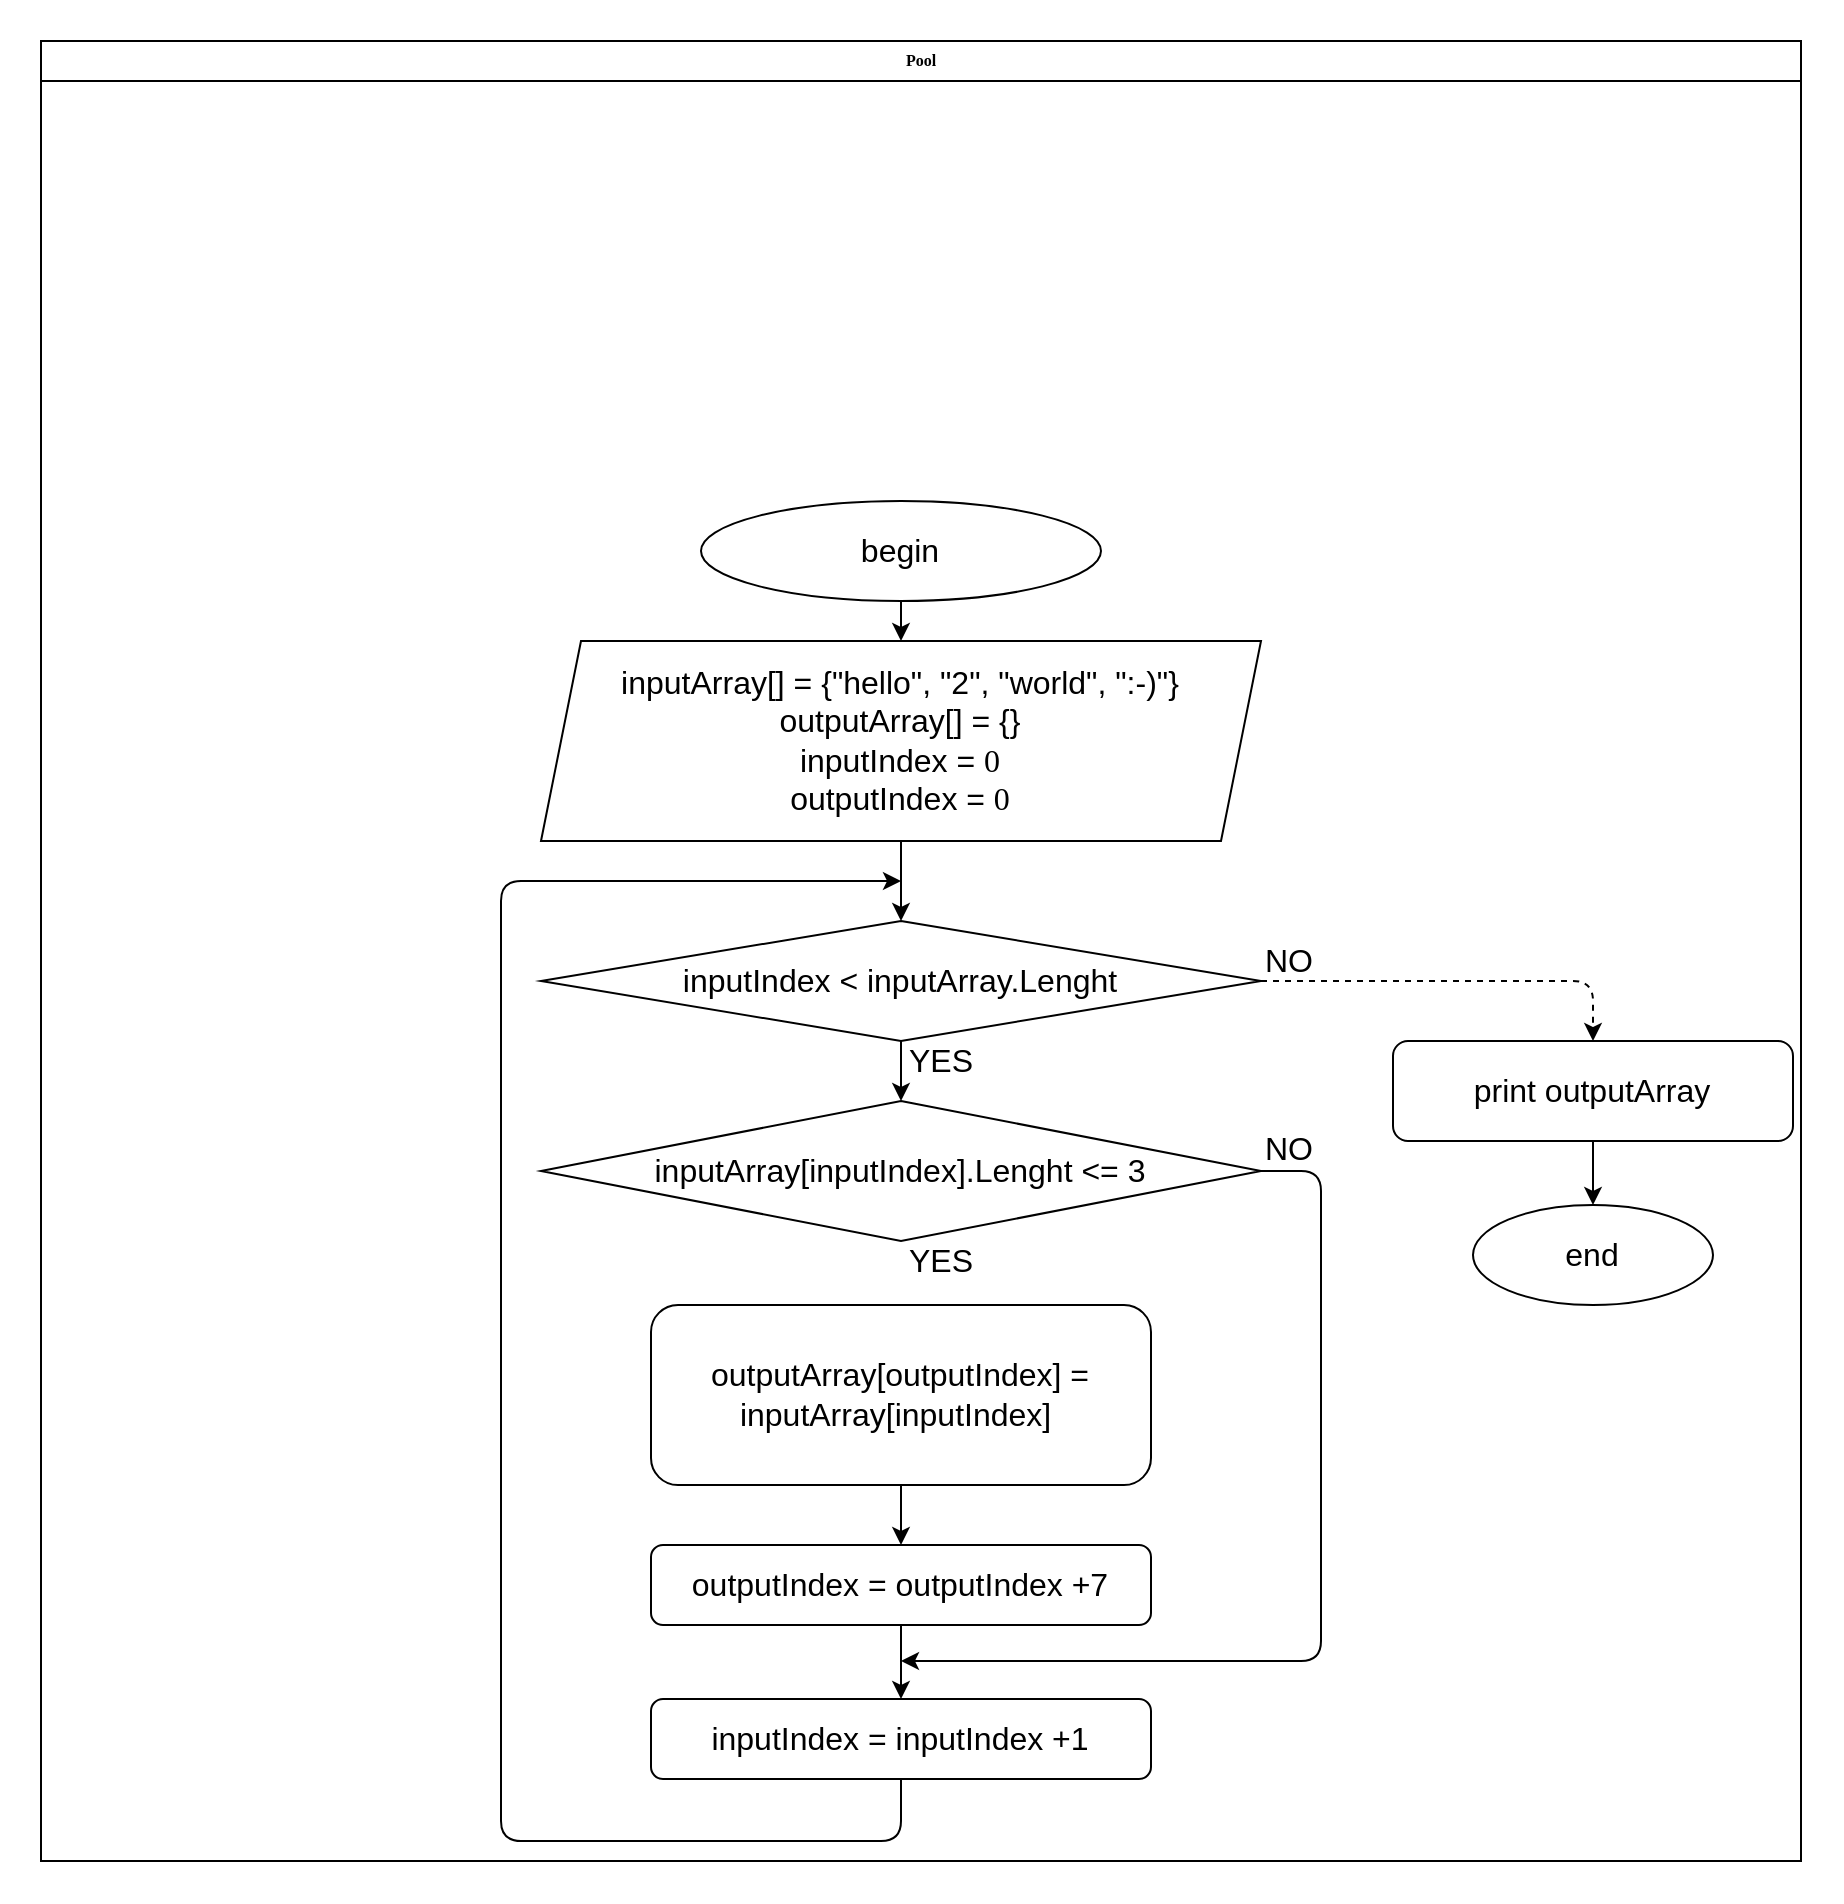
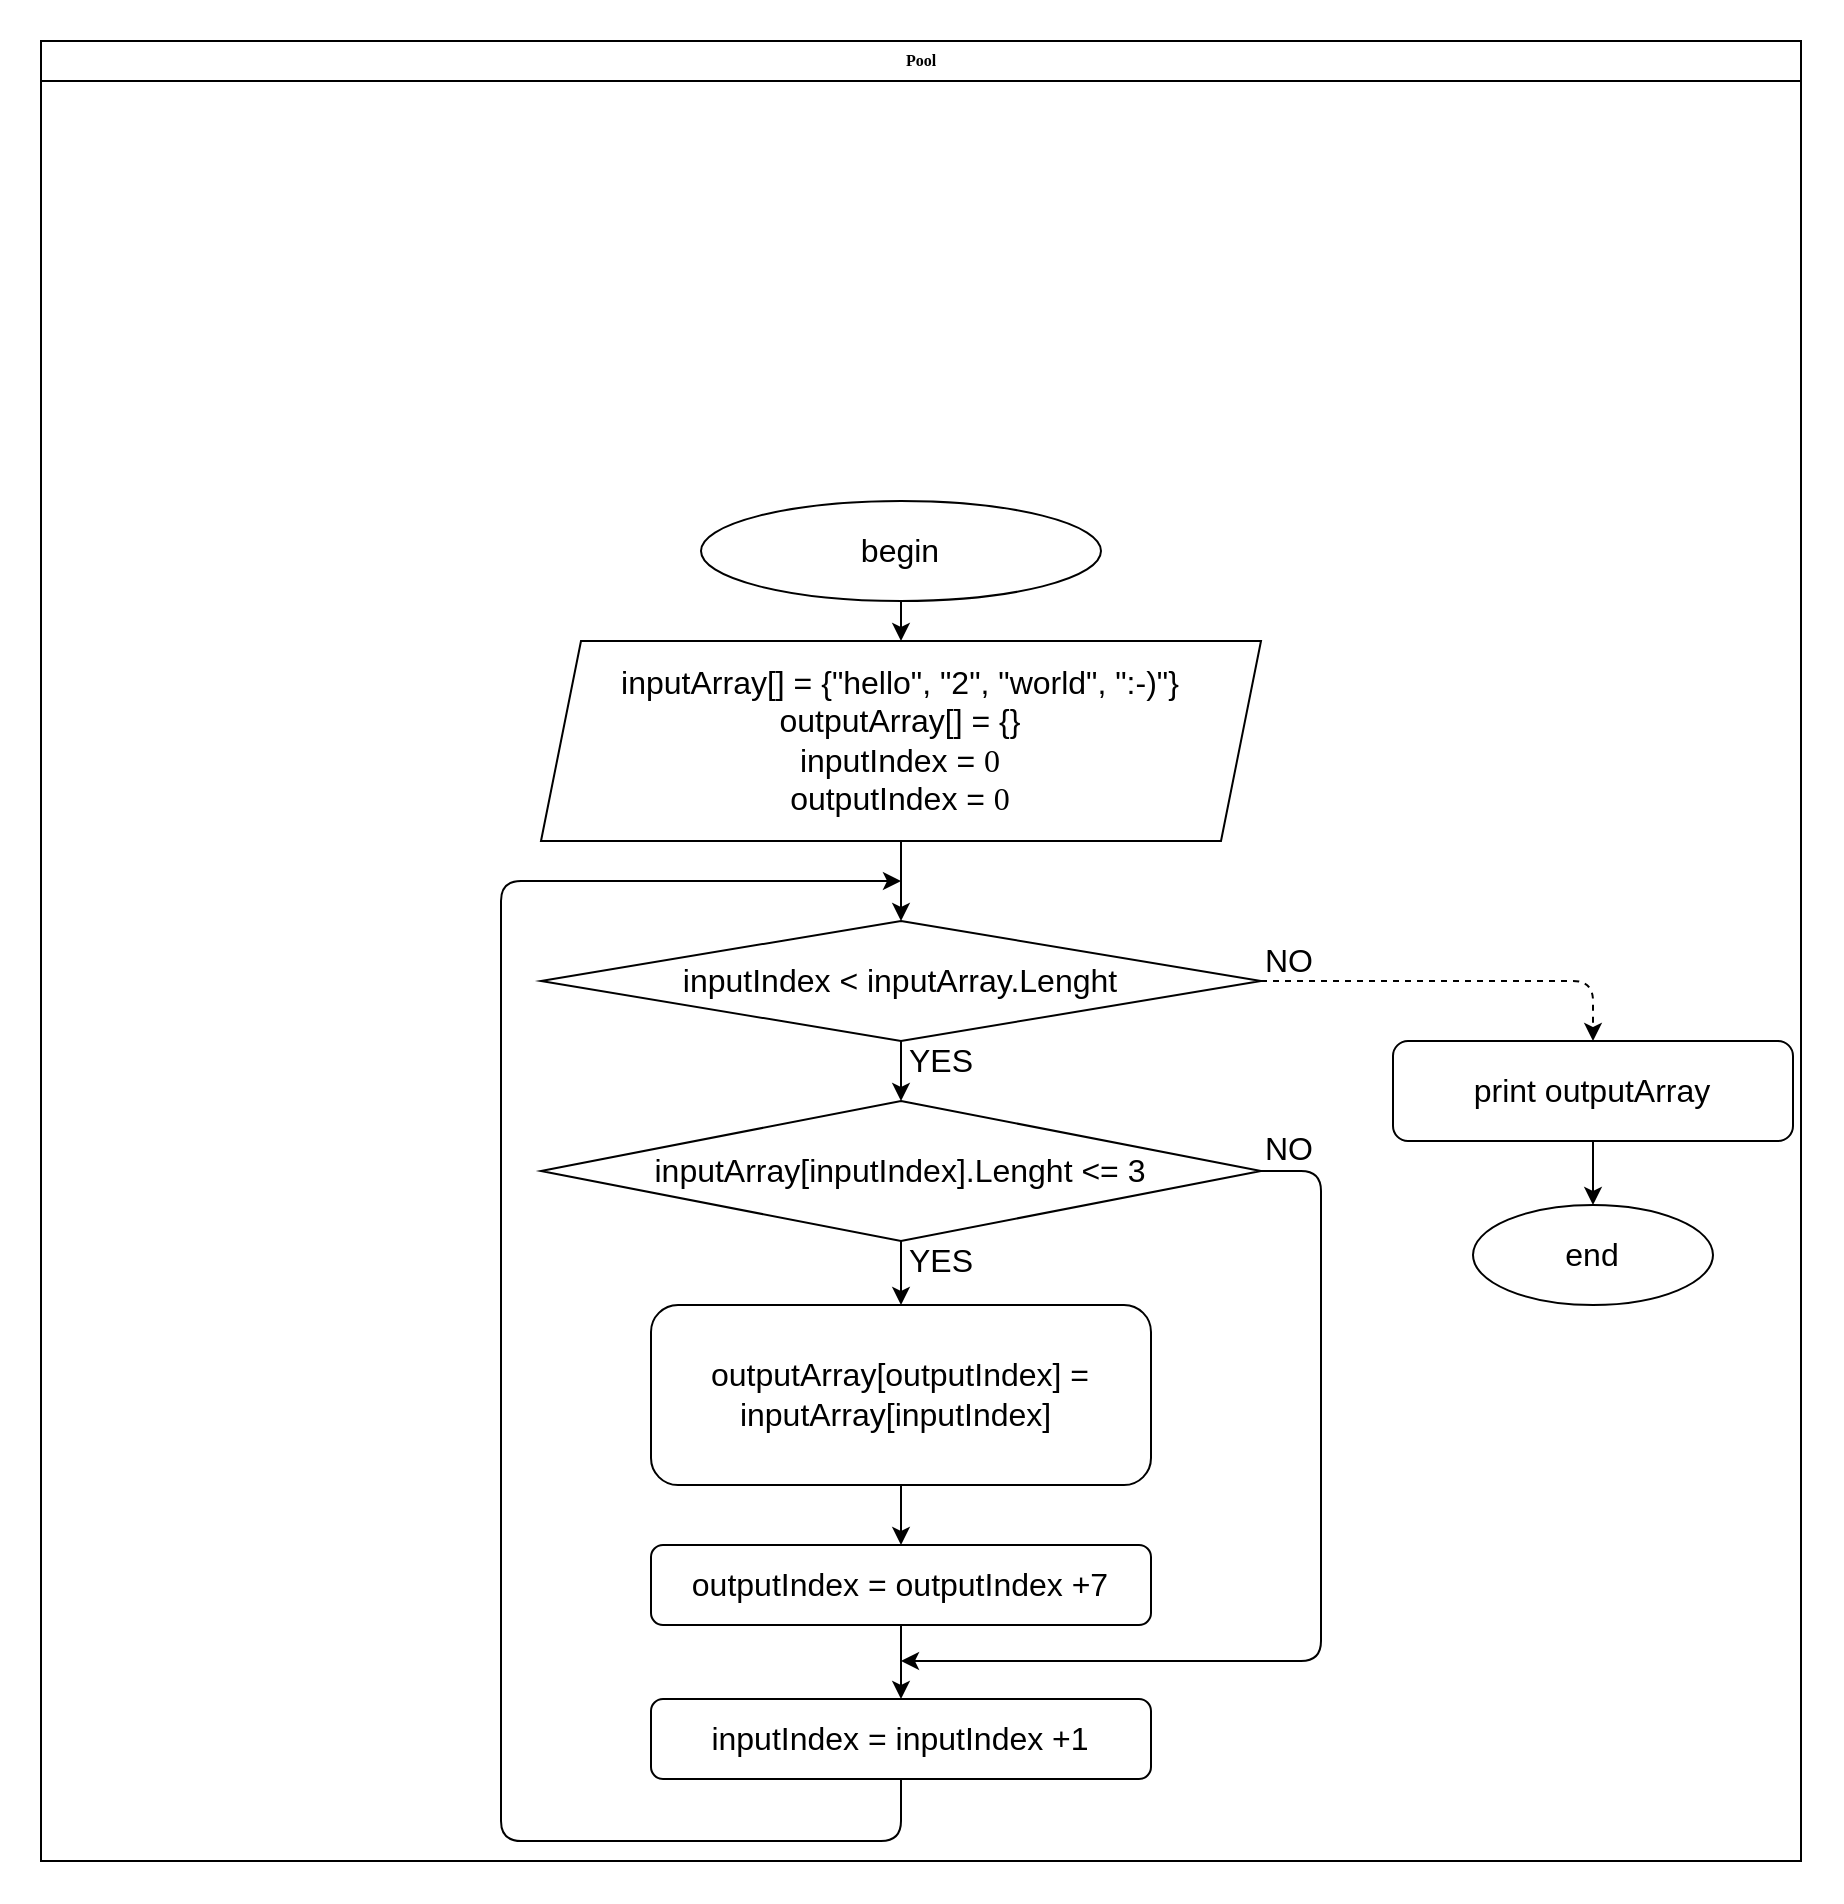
edge "inputArray[inputIndex].Lenght <= 3" -> "outputArray[outputIndex] = inputArray[inputIndex]": added
